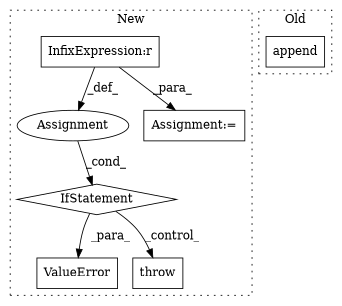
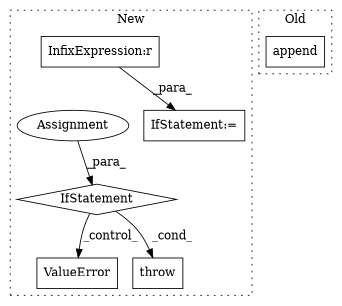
edge "InfixExpression:r" -> "Assignment": removed, label "_def_"
node "Assignment:=": label "Assignment:=" -> "IfStatement:="
edge "Assignment" -> "IfStatement": label "_cond_" -> "_para_"
edge "IfStatement" -> "ValueError": label "_para_" -> "_control_"
edge "IfStatement" -> "throw": label "_control_" -> "_cond_"
